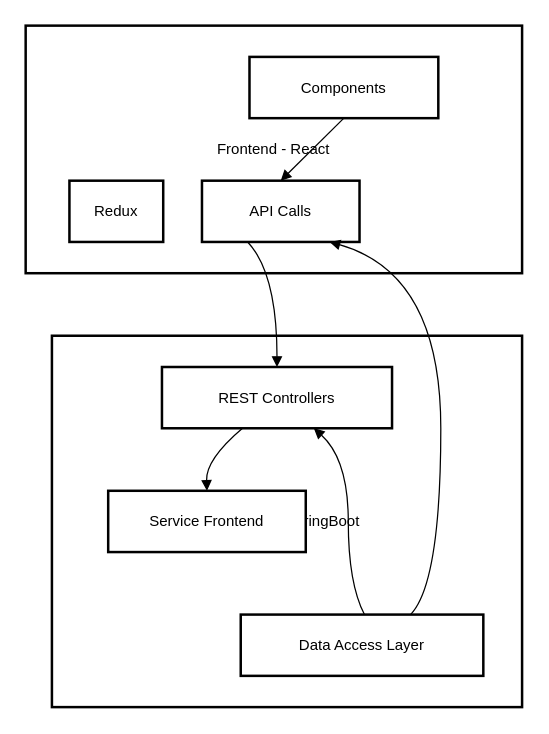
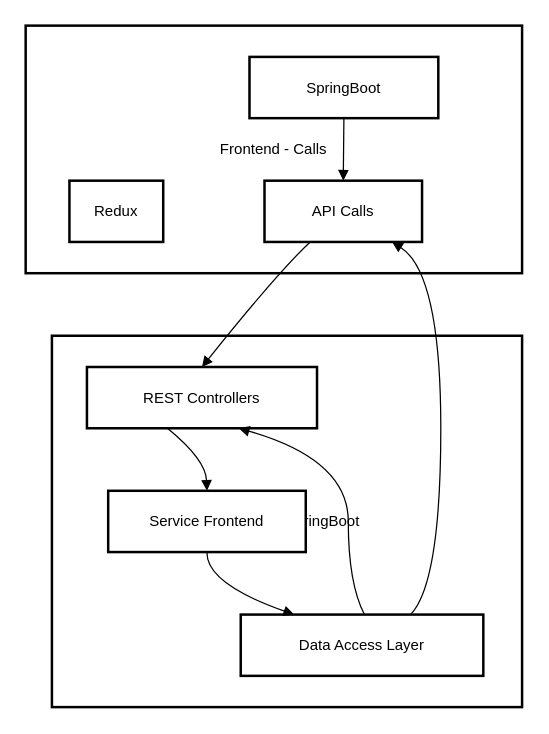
node "Components": label "Components" -> "SpringBoot"
node "Frontend - React": label "Frontend - React" -> "Frontend - Calls"
node "API Calls": moved (281, 211) -> (343, 211)
node "REST Controllers": moved (277, 398) -> (202, 398)
edge "Service Frontend" -> "Data Access Layer": added
